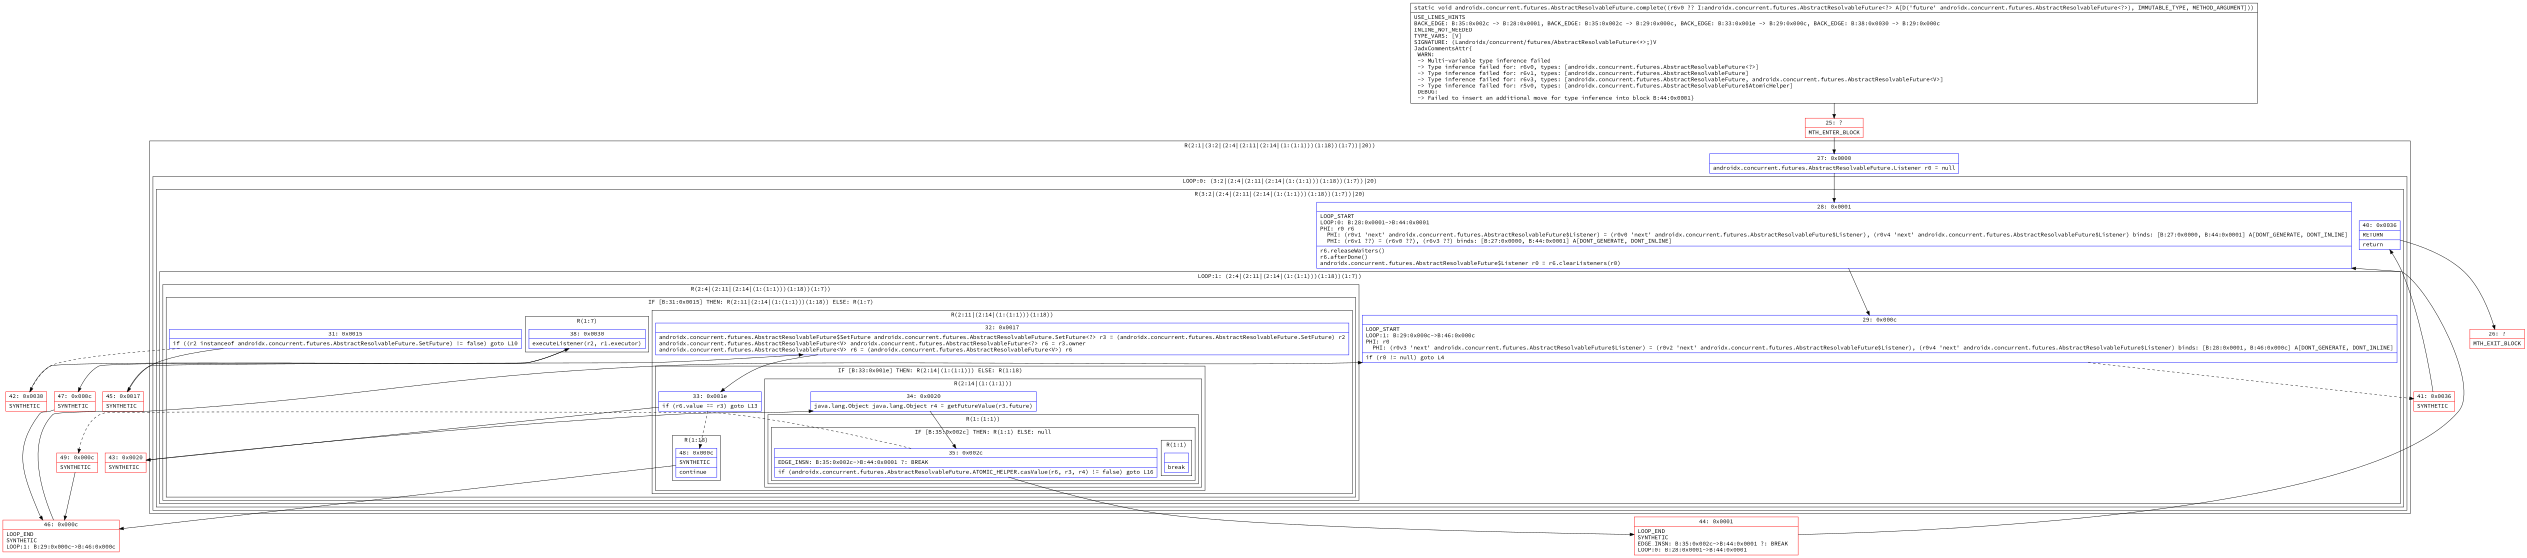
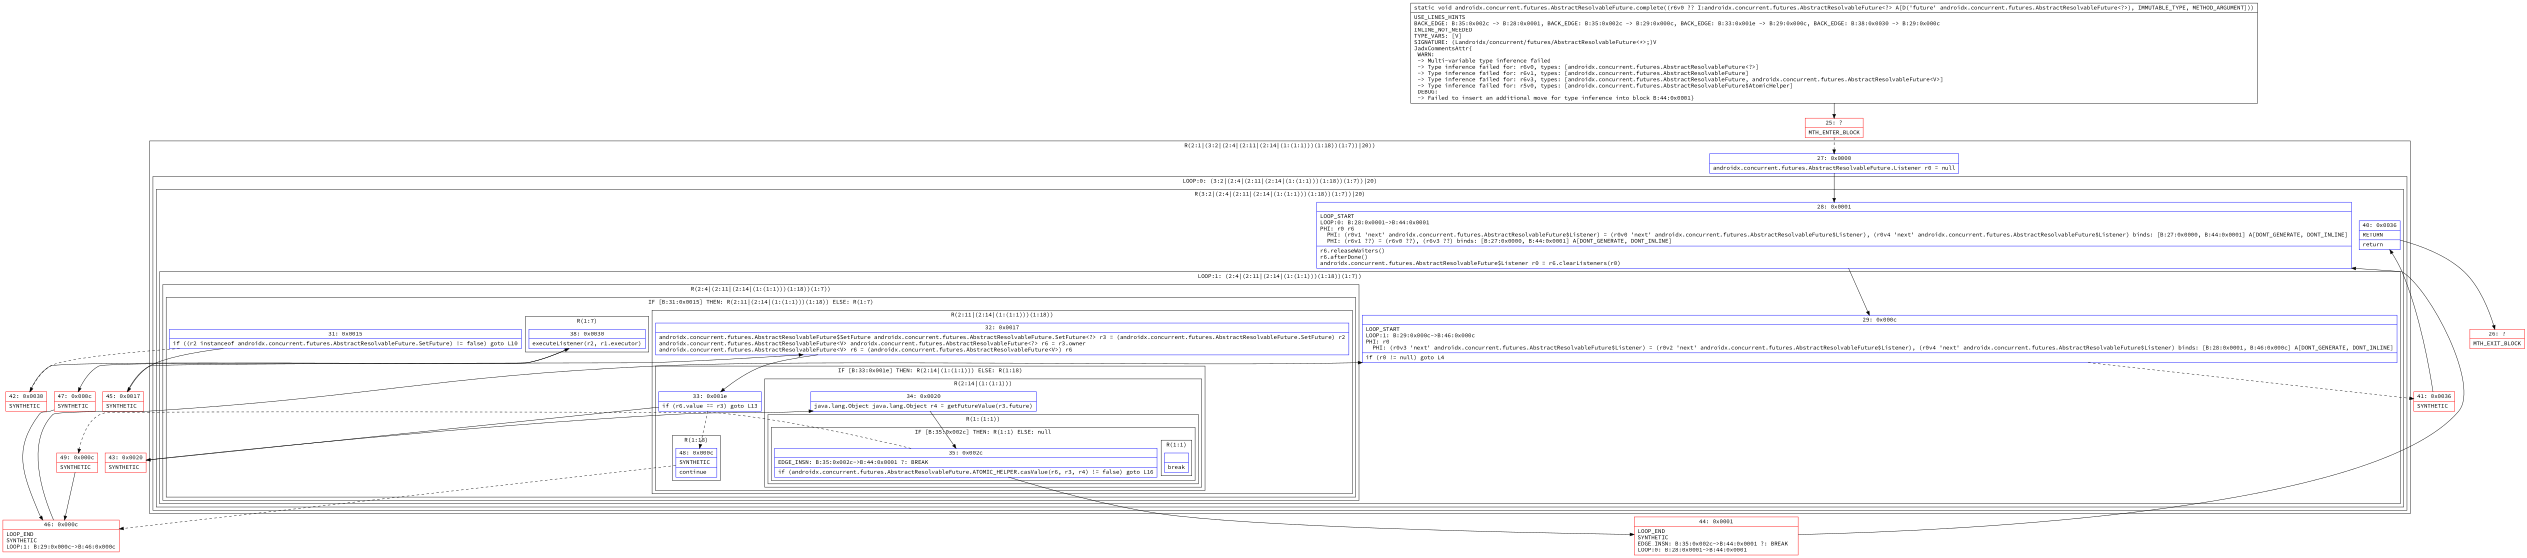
edge "25: ?" -> "27: 0x0000": style solid -> dashed
edge "48: 0x000c" -> "46: 0x000c": style solid -> dashed
